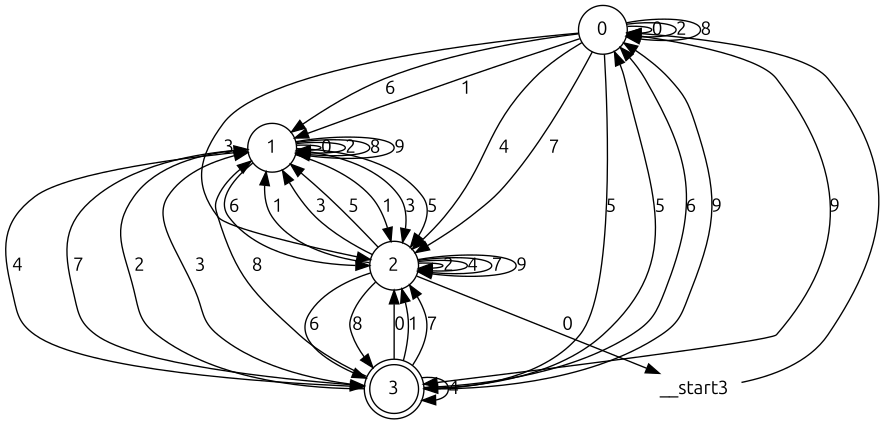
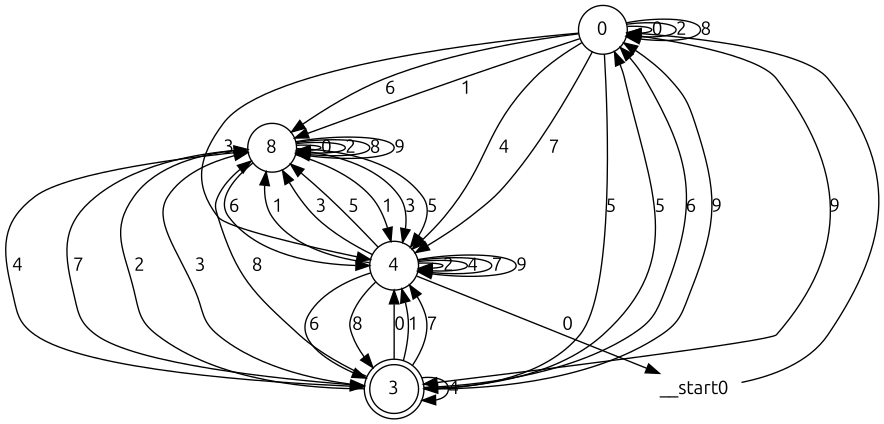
node "1": label "1" -> "8"
node "2": label "2" -> "4"
node "__start3": label "__start3" -> "__start0"
